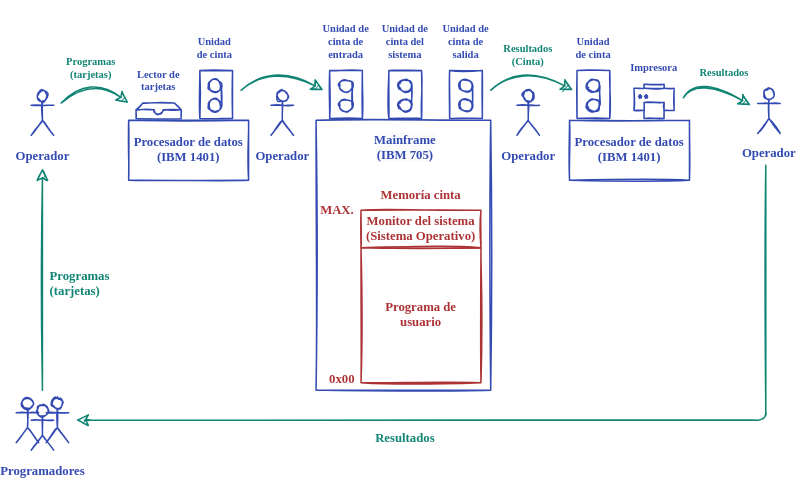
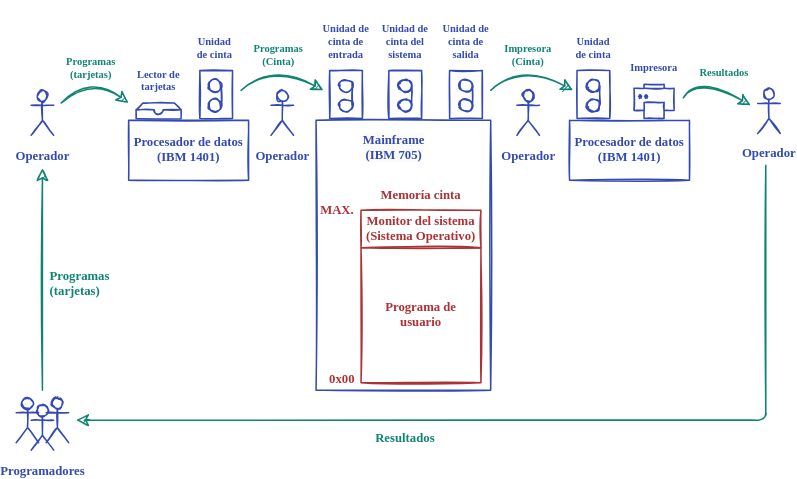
node "Resultados (Cinta)": label "Resultados (Cinta)" -> "Impresora (Cinta)"
node "Programas (Cinta)": added
node "Mainframe(IBM 705)": moved (405, 150) -> (394, 150)
